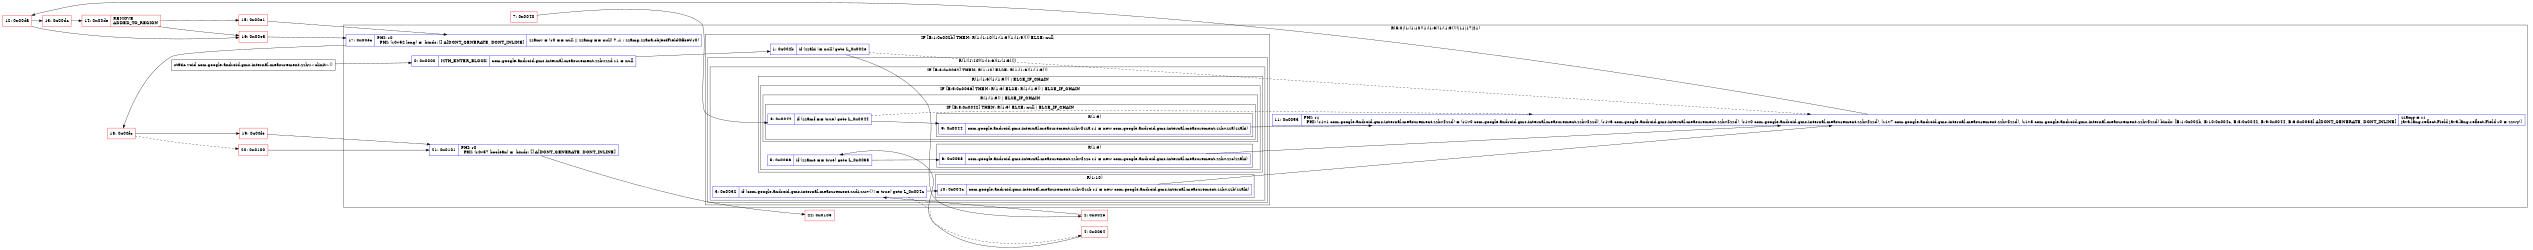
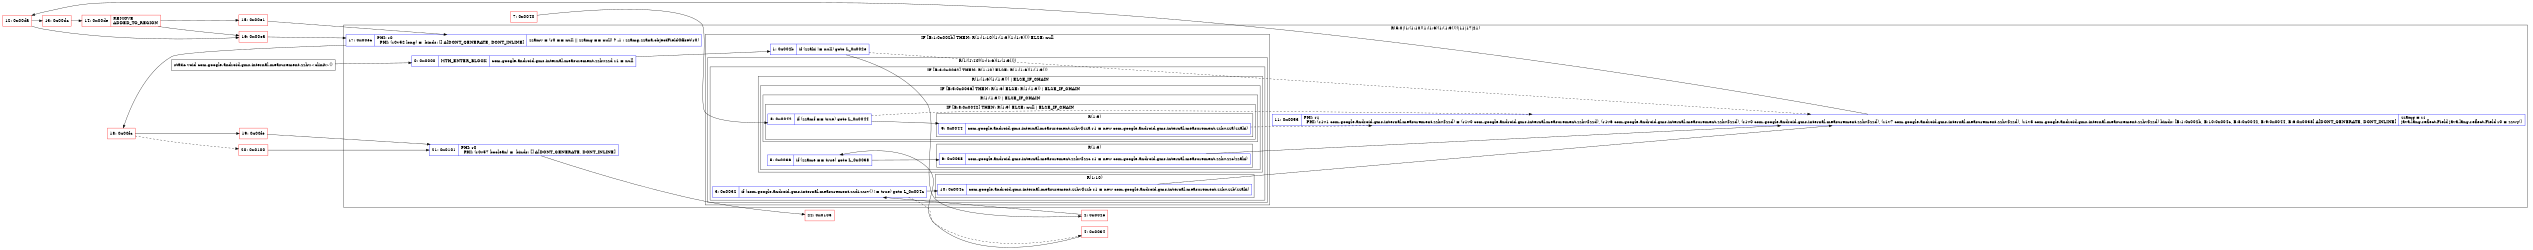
edge "9: 0x0044" -> "11: 0x0053": style solid -> dashed
